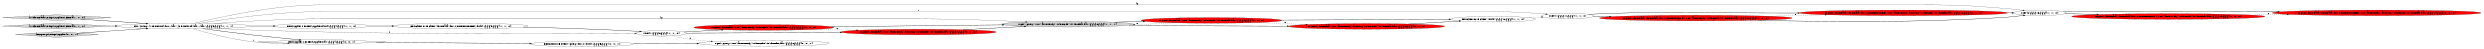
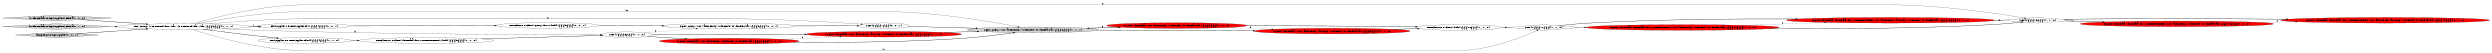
node "s.set(l2)@@@13@@@['1', '1', '0']": shape ellipse -> diamond
node "s.set(l1)@@@11@@@['1', '1', '0']": shape ellipse -> diamond
edge "RestClient x2 = client().build()@@@10@@@['1', '1', '0']" -> "s.set(l1)@@@11@@@['1', '1', '0']": style dashed -> bold
node "s.set(l2)@@@7@@@['0', '0', '1']": added
node "TestSupplier s = TestSupplier.of(l1)@@@4@@@['0', '0', '1']": shape diamond -> ellipse
